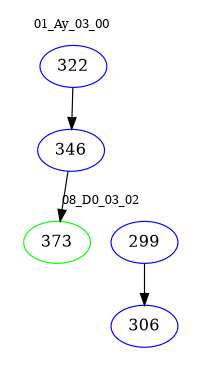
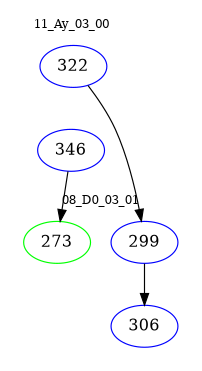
cluster "01_Ay_03_00": label "01_Ay_03_00" -> "11_Ay_03_00"
edge "322" -> "346": now "322" -> "299"
cluster "08_D0_03_02": label "08_D0_03_02" -> "08_D0_03_01"
node "373": label "373" -> "273"
